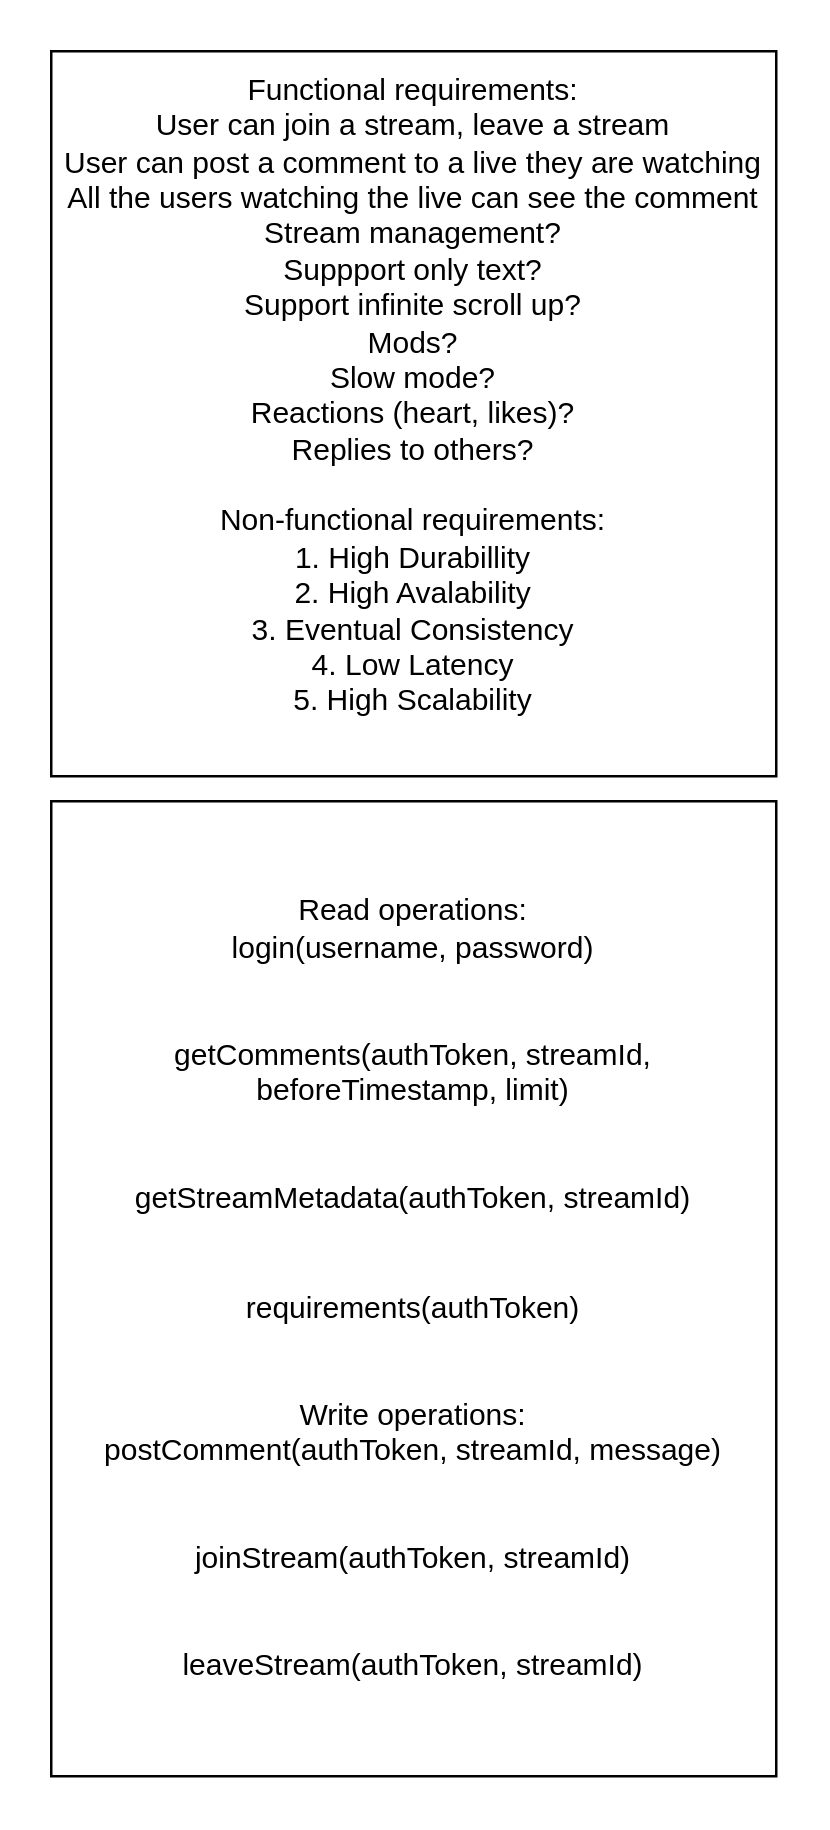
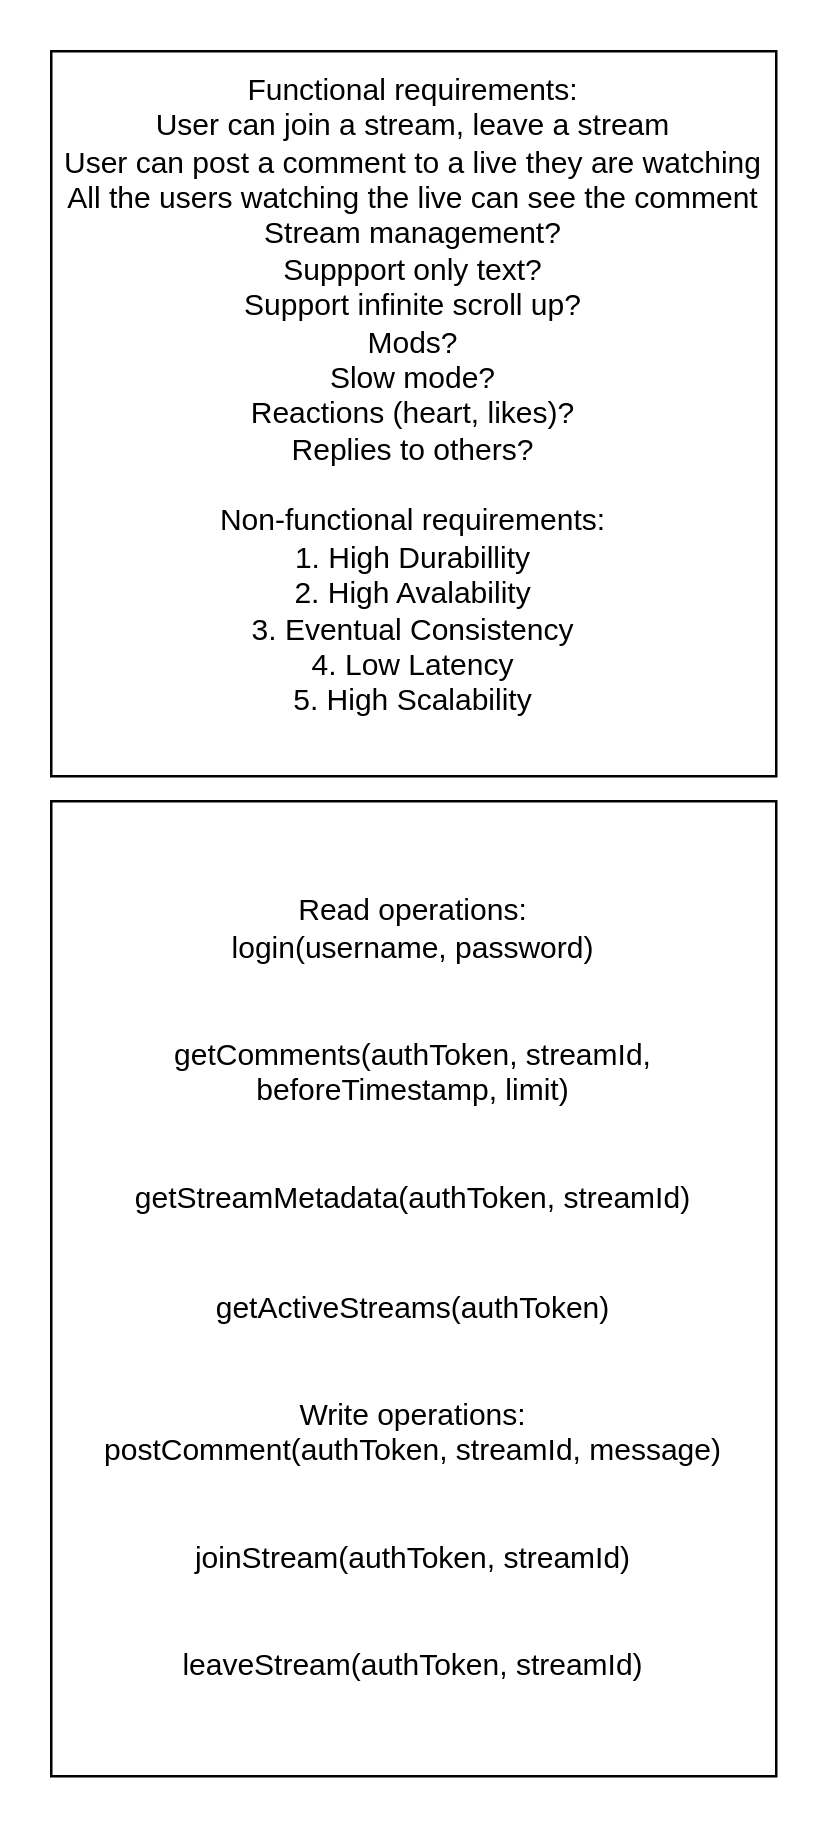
node "Read operations: login(username, password) getComments(authToken, streamId, beforeTimestamp, limit) getStreamMetadata(authToken, streamId) requirements(authToken) Write operations: postComment(authToken, streamId, message) joinStream(authToken, streamId) leaveStream(authToken, streamId)": label "Read operations: login(username, password) getComments(authToken, streamId, beforeTimestamp, limit) getStreamMetadata(authToken, streamId) requirements(authToken) Write operations: postComment(authToken, streamId, message) joinStream(authToken, streamId) leaveStream(authToken, streamId)" -> "Read operations: login(username, password) getComments(authToken, streamId, beforeTimestamp, limit) getStreamMetadata(authToken, streamId) getActiveStreams(authToken) Write operations: postComment(authToken, streamId, message) joinStream(authToken, streamId) leaveStream(authToken, streamId)"
